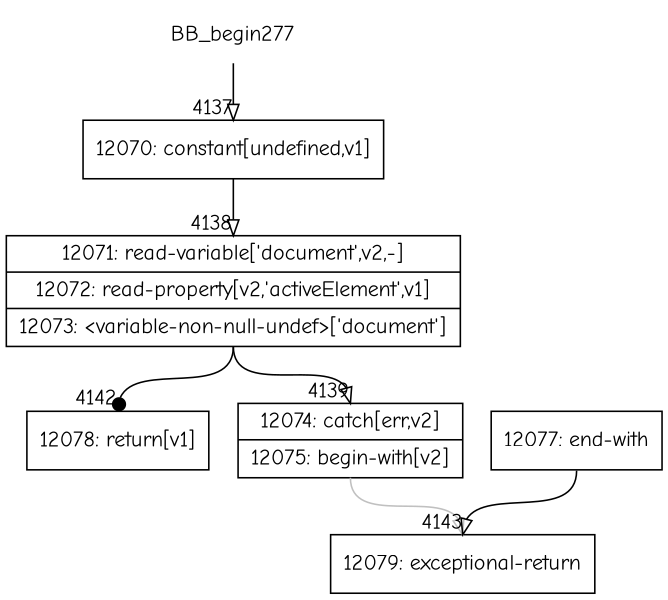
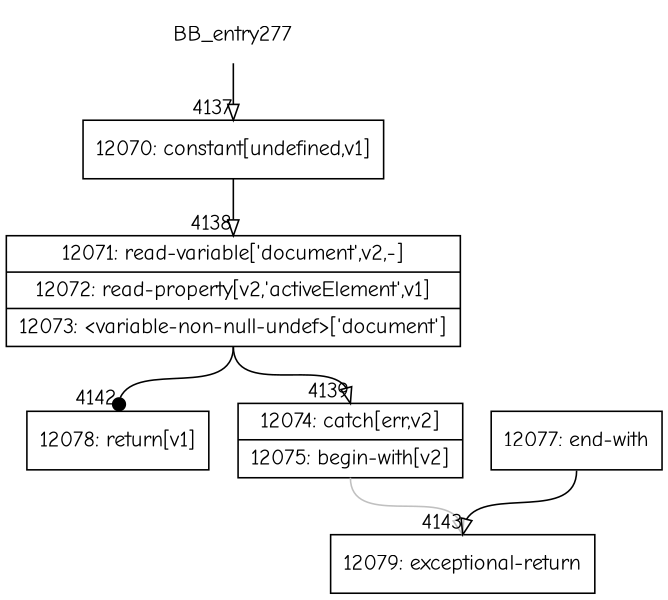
node "BB_begin277": label "BB_begin277" -> "BB_entry277"
